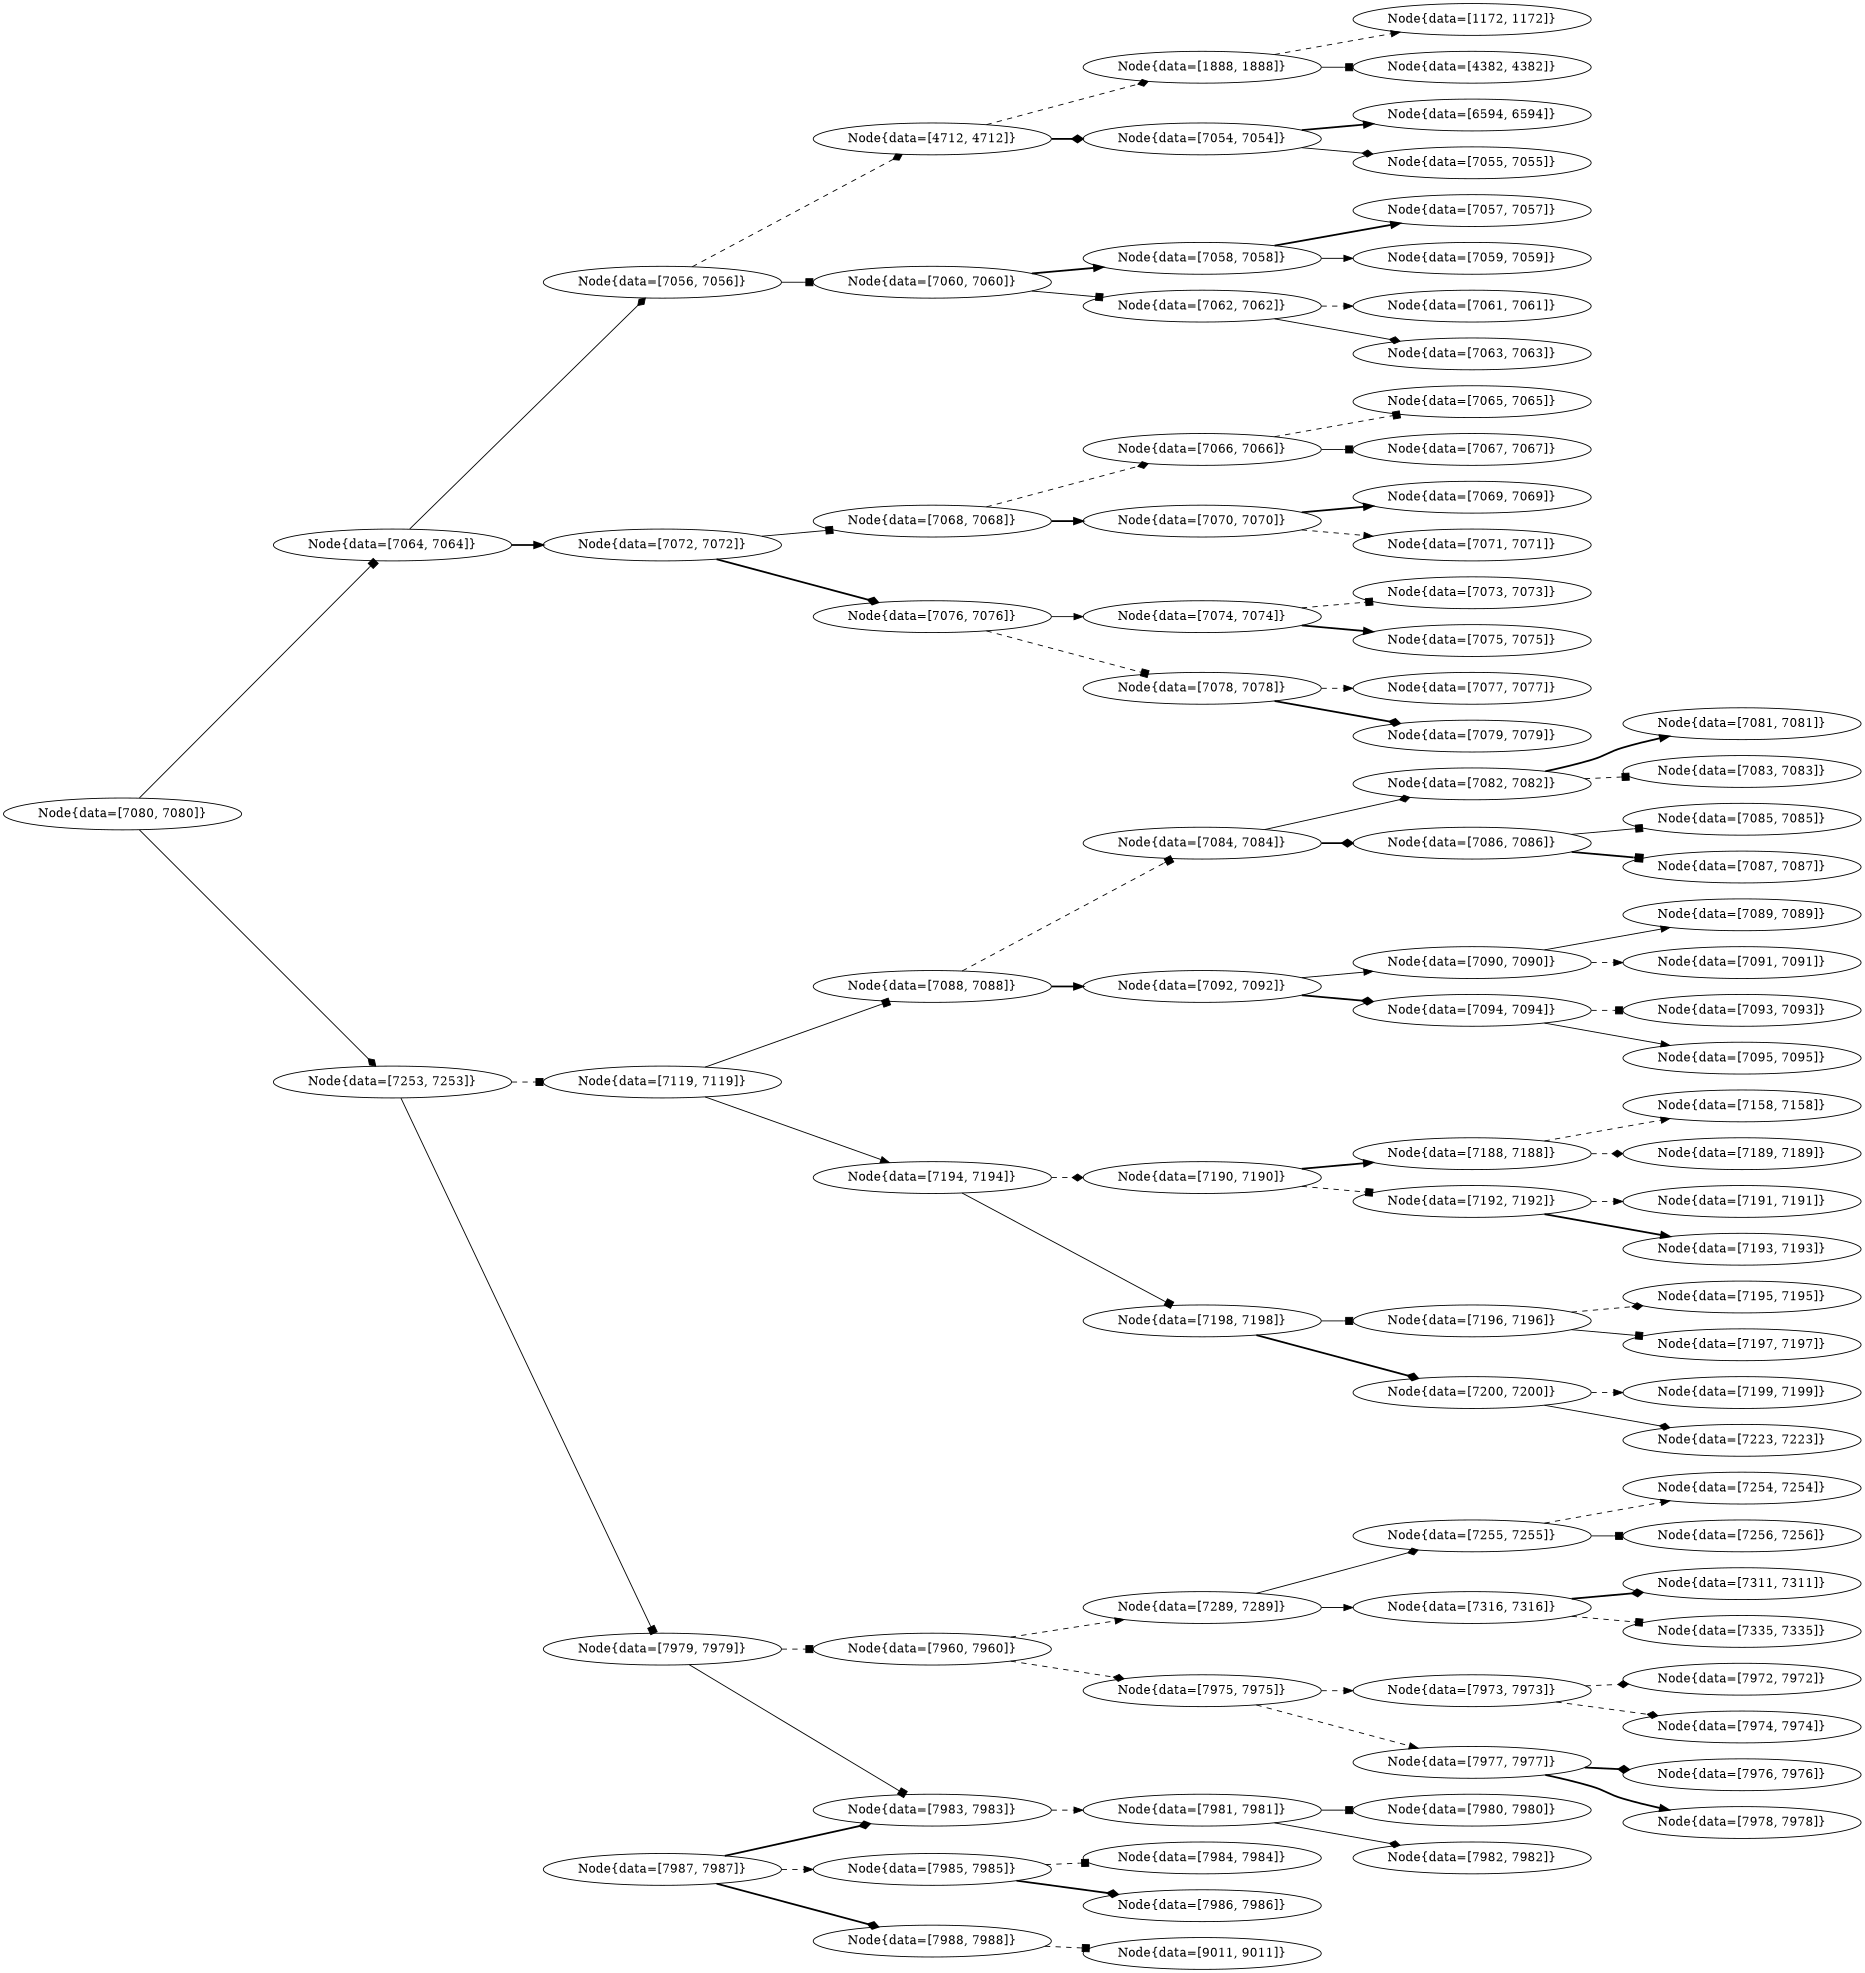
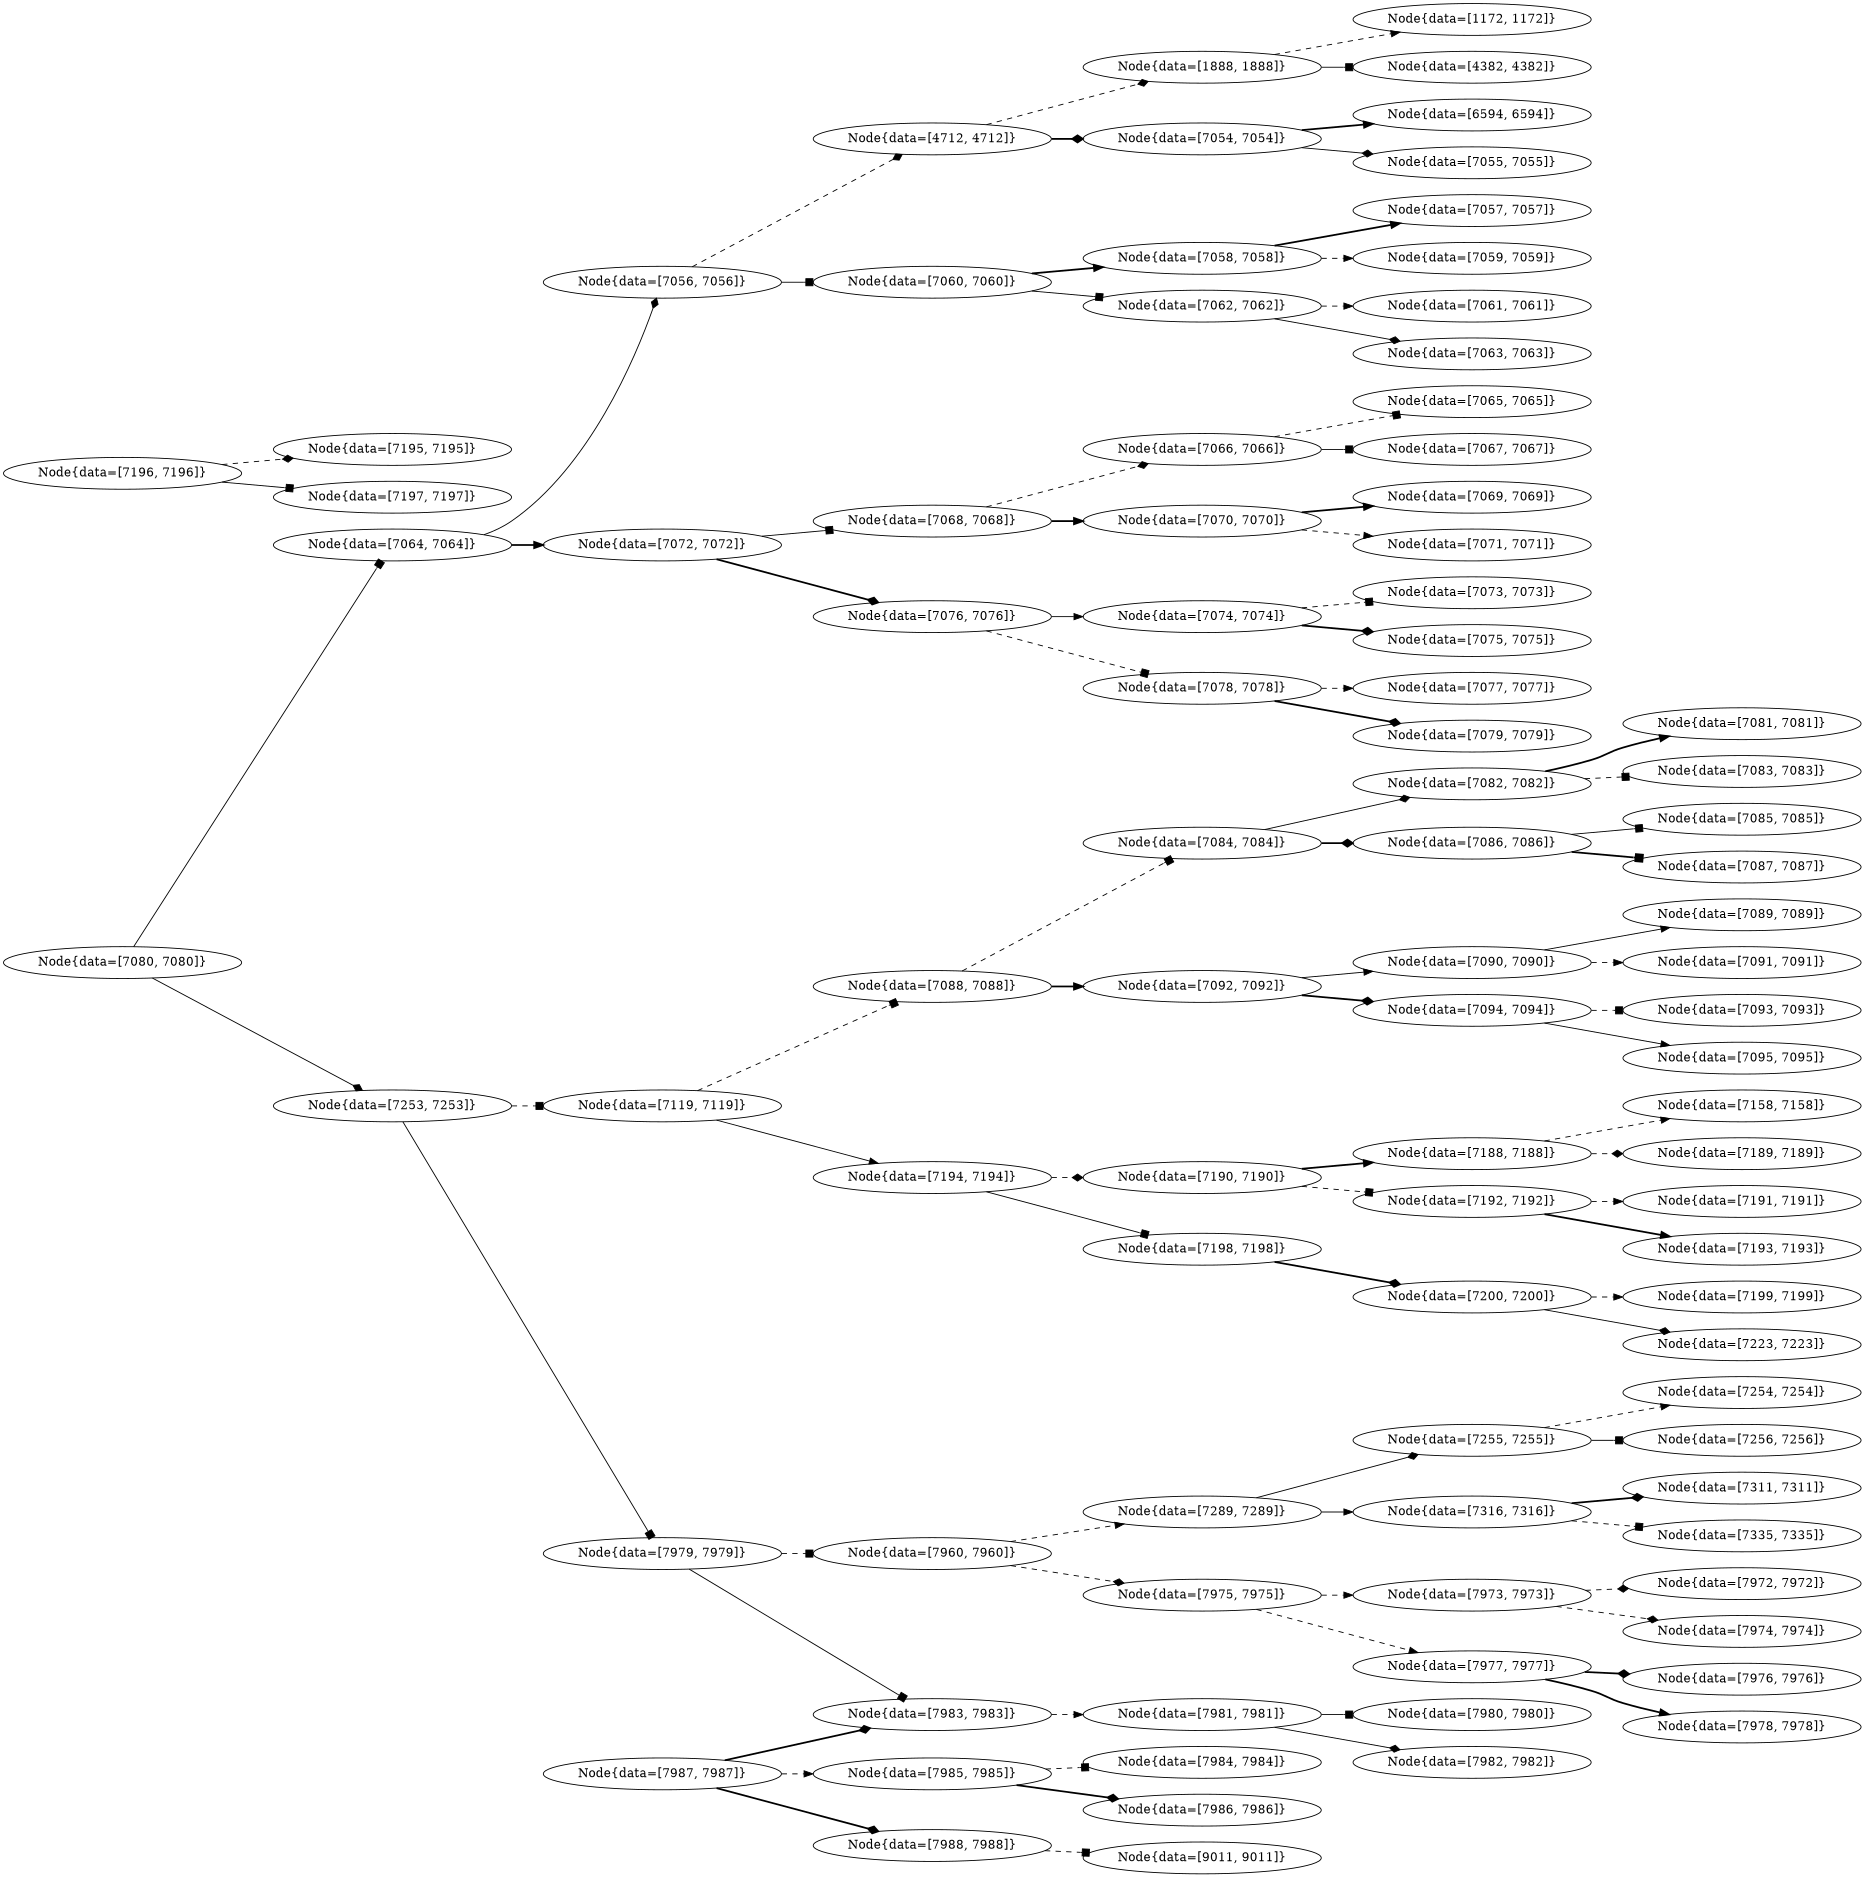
edge "Node{data=[7058, 7058]}" -> "Node{data=[7059, 7059]}": style solid -> dashed
edge "Node{data=[7074, 7074]}" -> "Node{data=[7075, 7075]}": arrowhead normal -> diamond
edge "Node{data=[7119, 7119]}" -> "Node{data=[7088, 7088]}": style solid -> dashed
edge "Node{data=[7198, 7198]}" -> "Node{data=[7196, 7196]}": removed
